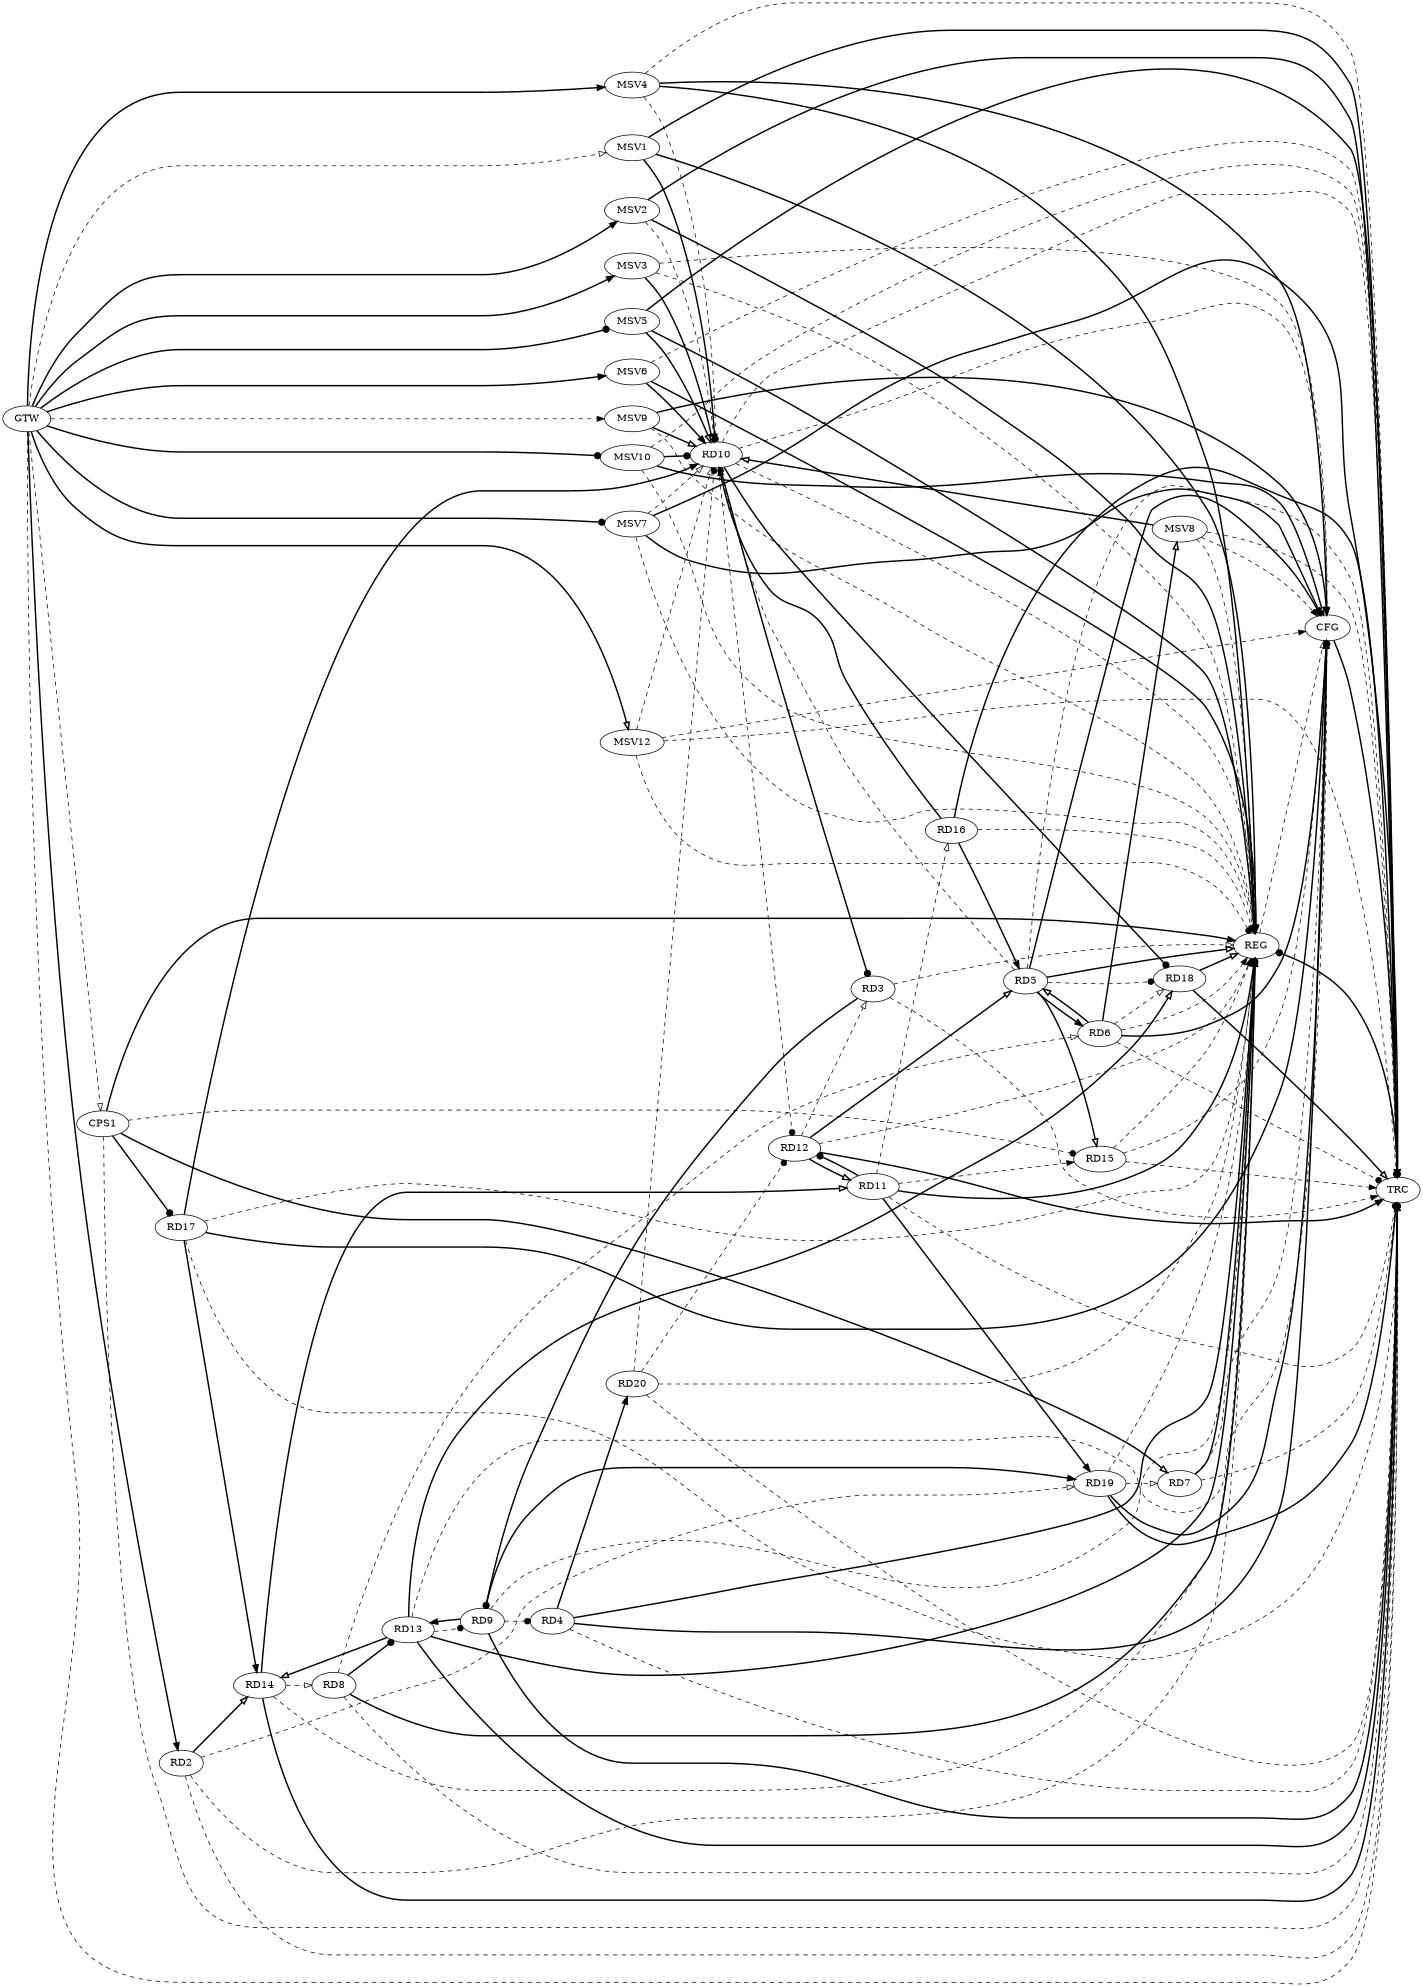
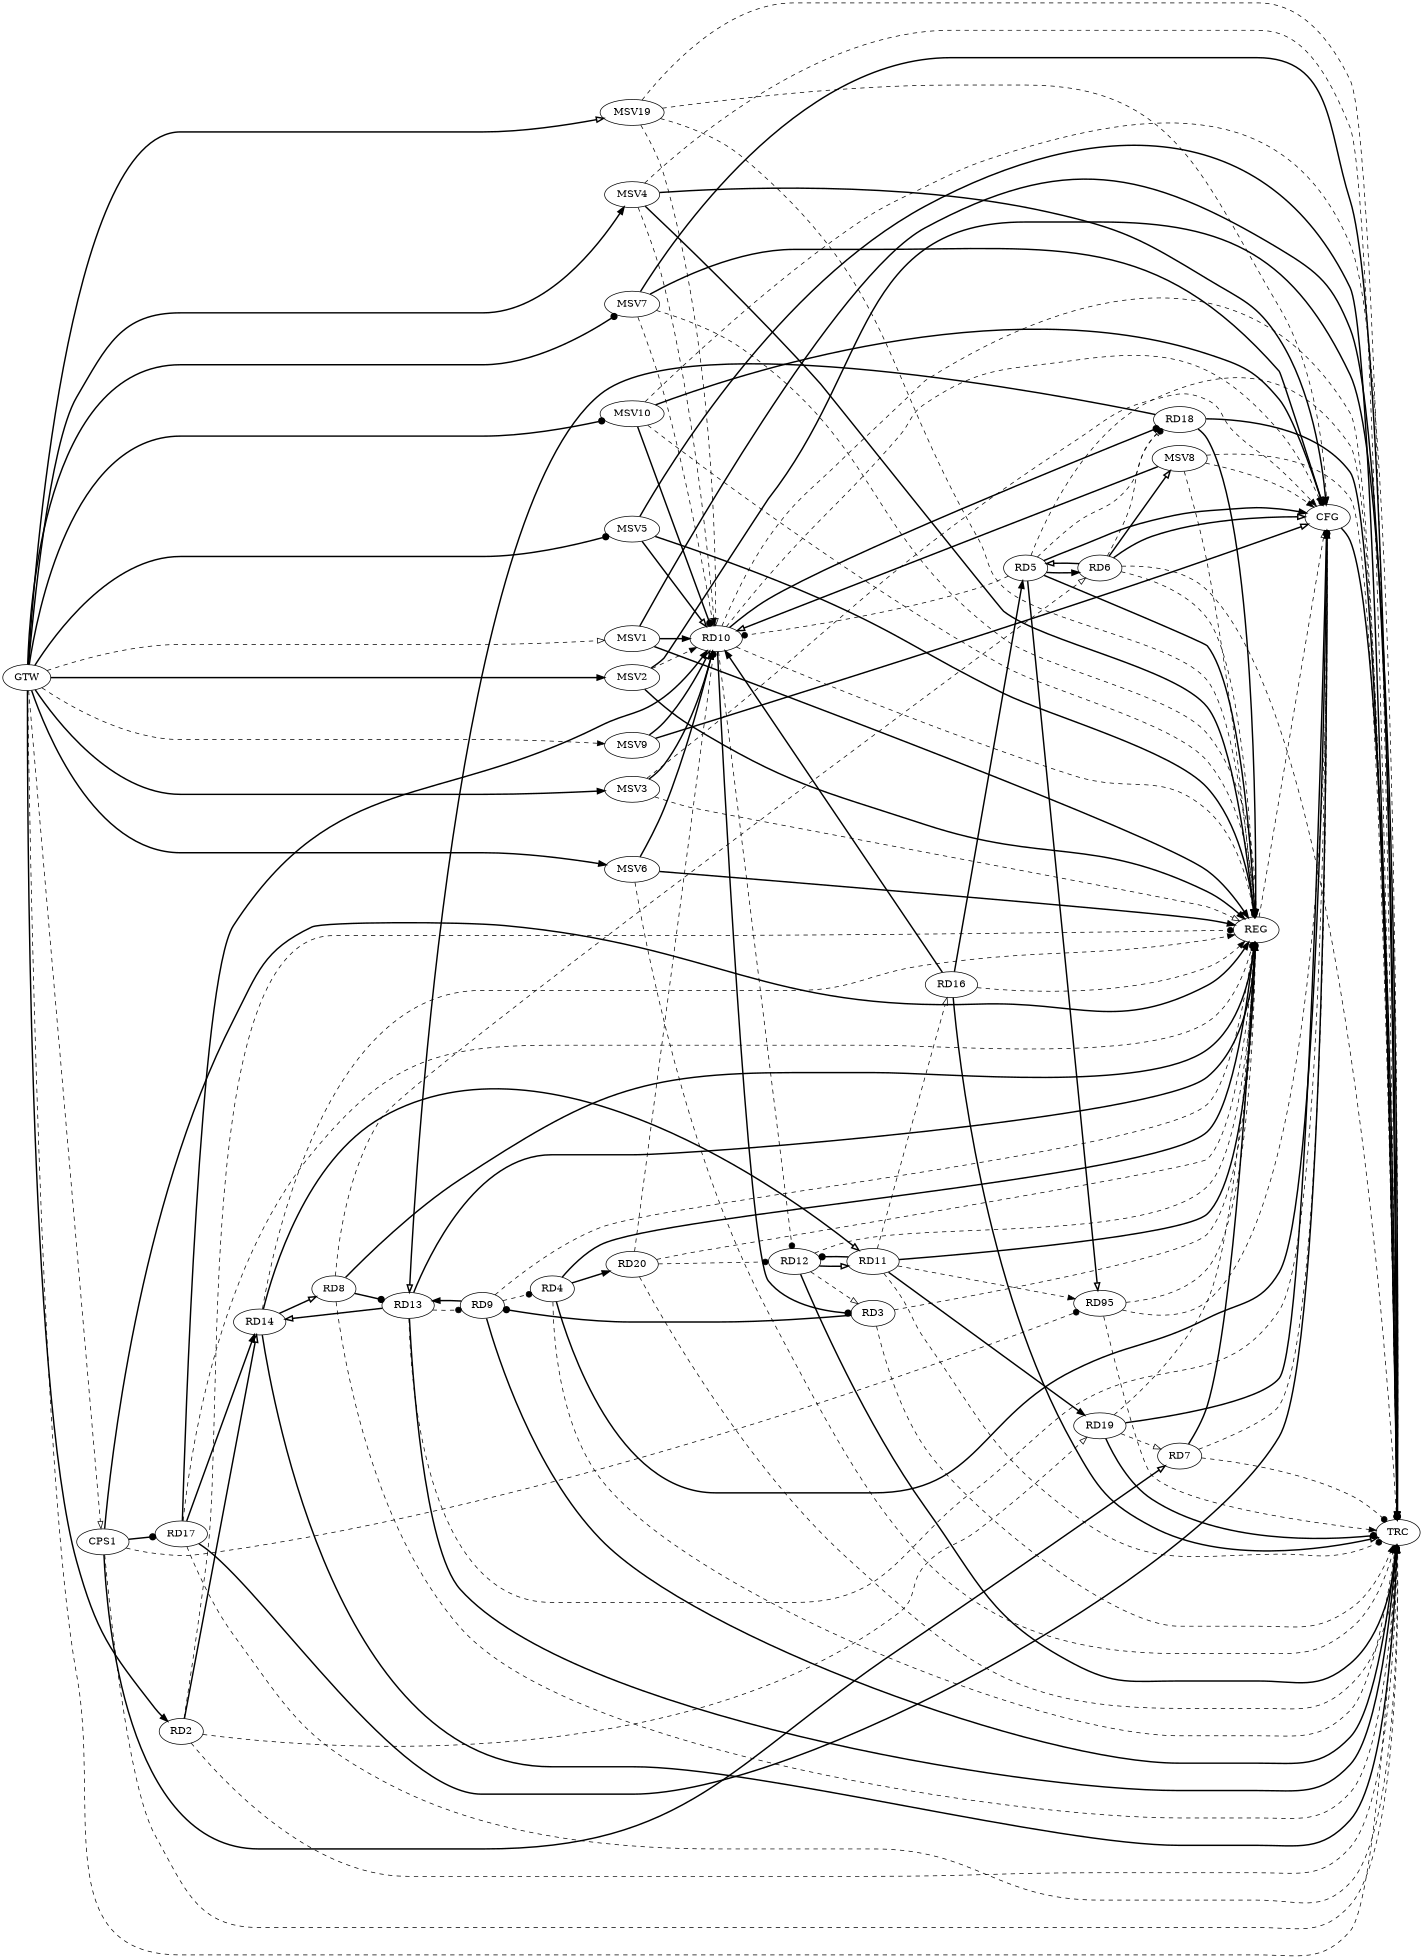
edge "MSV4" -> "RD10": arrowhead dot -> normal
edge "MSV9" -> "REG": removed
node "MSV12": label "MSV12" -> "MSV19"
edge "TRC" -> "REG": removed
edge "RD12" -> "RD5": removed
node "RD15": label "RD15" -> "RD95"
edge "RD13" -> "RD18": reversed
edge "RD9" -> "RD19": removed
edge "RD14" -> "RD8": style dashed -> bold
